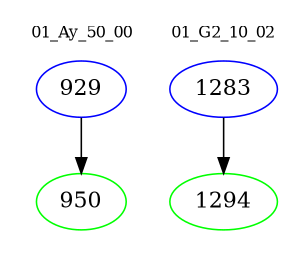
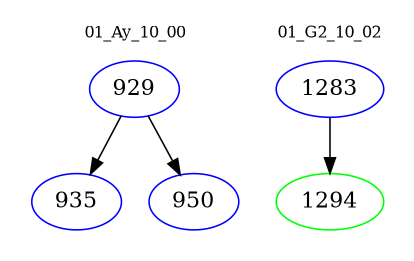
cluster "01_Ay_50_00": label "01_Ay_50_00" -> "01_Ay_10_00"
node "935": added
node "950": color green -> blue
